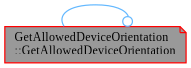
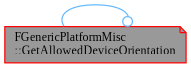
node "GetAllowedDeviceOrientation ::GetAllowedDeviceOrientation": label "GetAllowedDeviceOrientation ::GetAllowedDeviceOrientation" -> "FGenericPlatformMisc ::GetAllowedDeviceOrientation"
